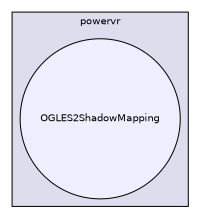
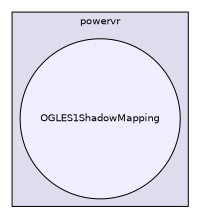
node "OGLES2ShadowMapping": label "OGLES2ShadowMapping" -> "OGLES1ShadowMapping"
